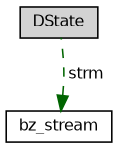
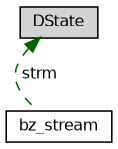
edge "DState" -> "bz_stream": reversed
